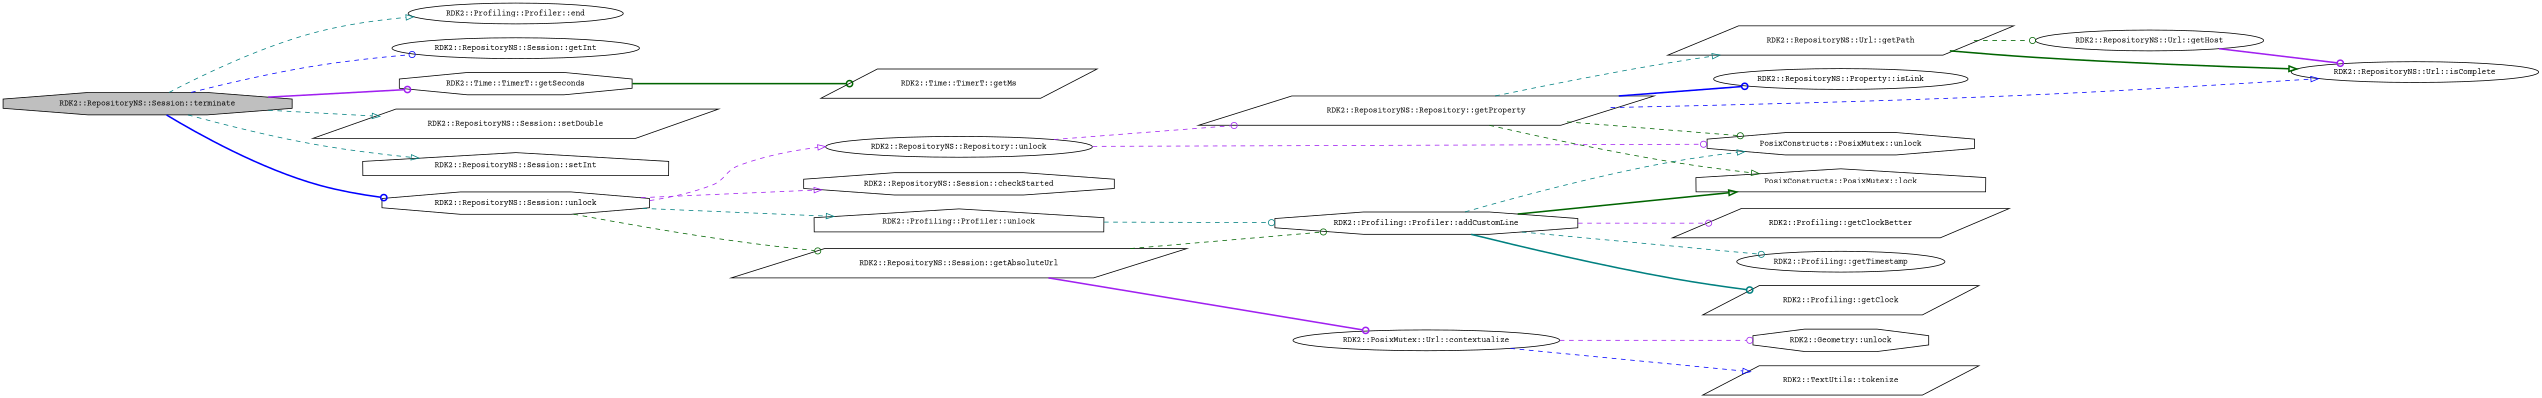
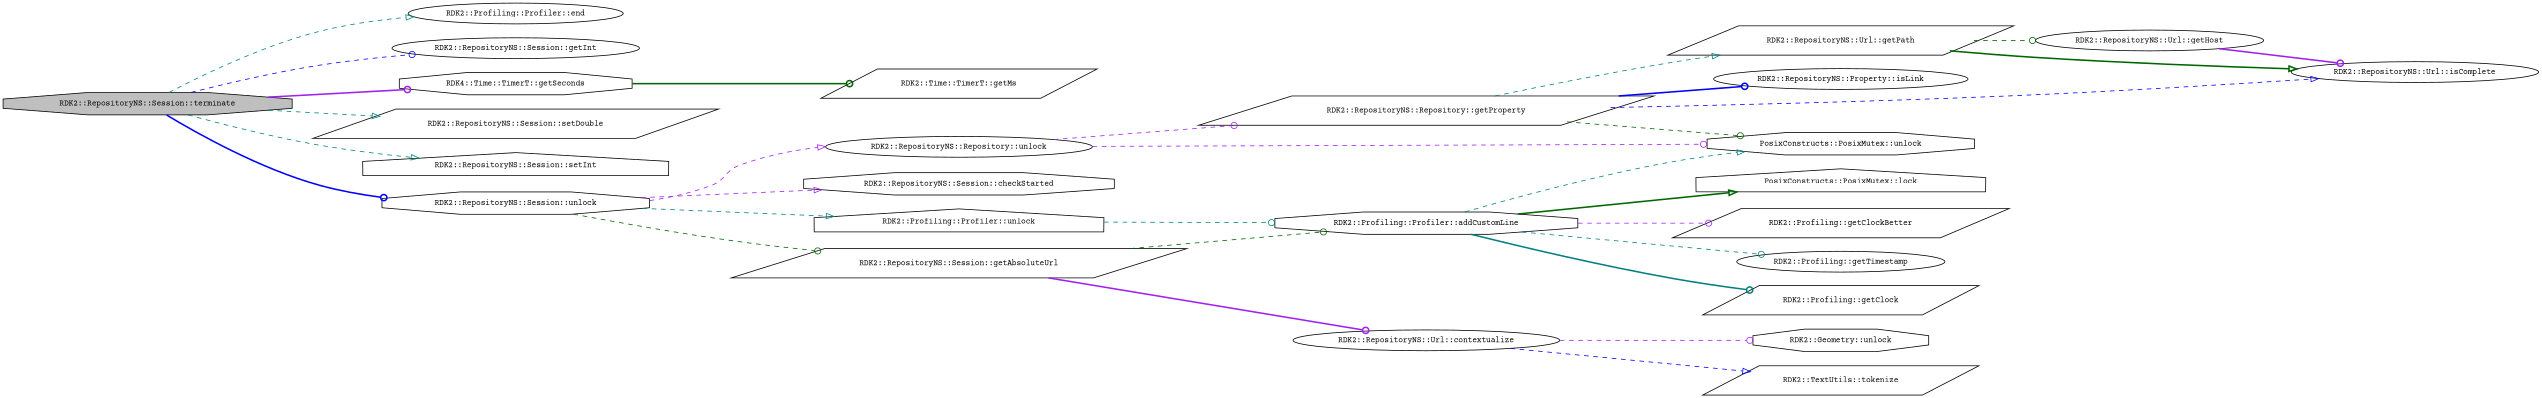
node "RDK2::Time::TimerT::getSeconds": label "RDK2::Time::TimerT::getSeconds" -> "RDK4::Time::TimerT::getSeconds"
edge "RDK2::RepositoryNS::Repository::getProperty" -> "PosixConstructs::PosixMutex::lock": removed
node "RDK2::PosixMutex::Url::contextualize": label "RDK2::PosixMutex::Url::contextualize" -> "RDK2::RepositoryNS::Url::contextualize"
